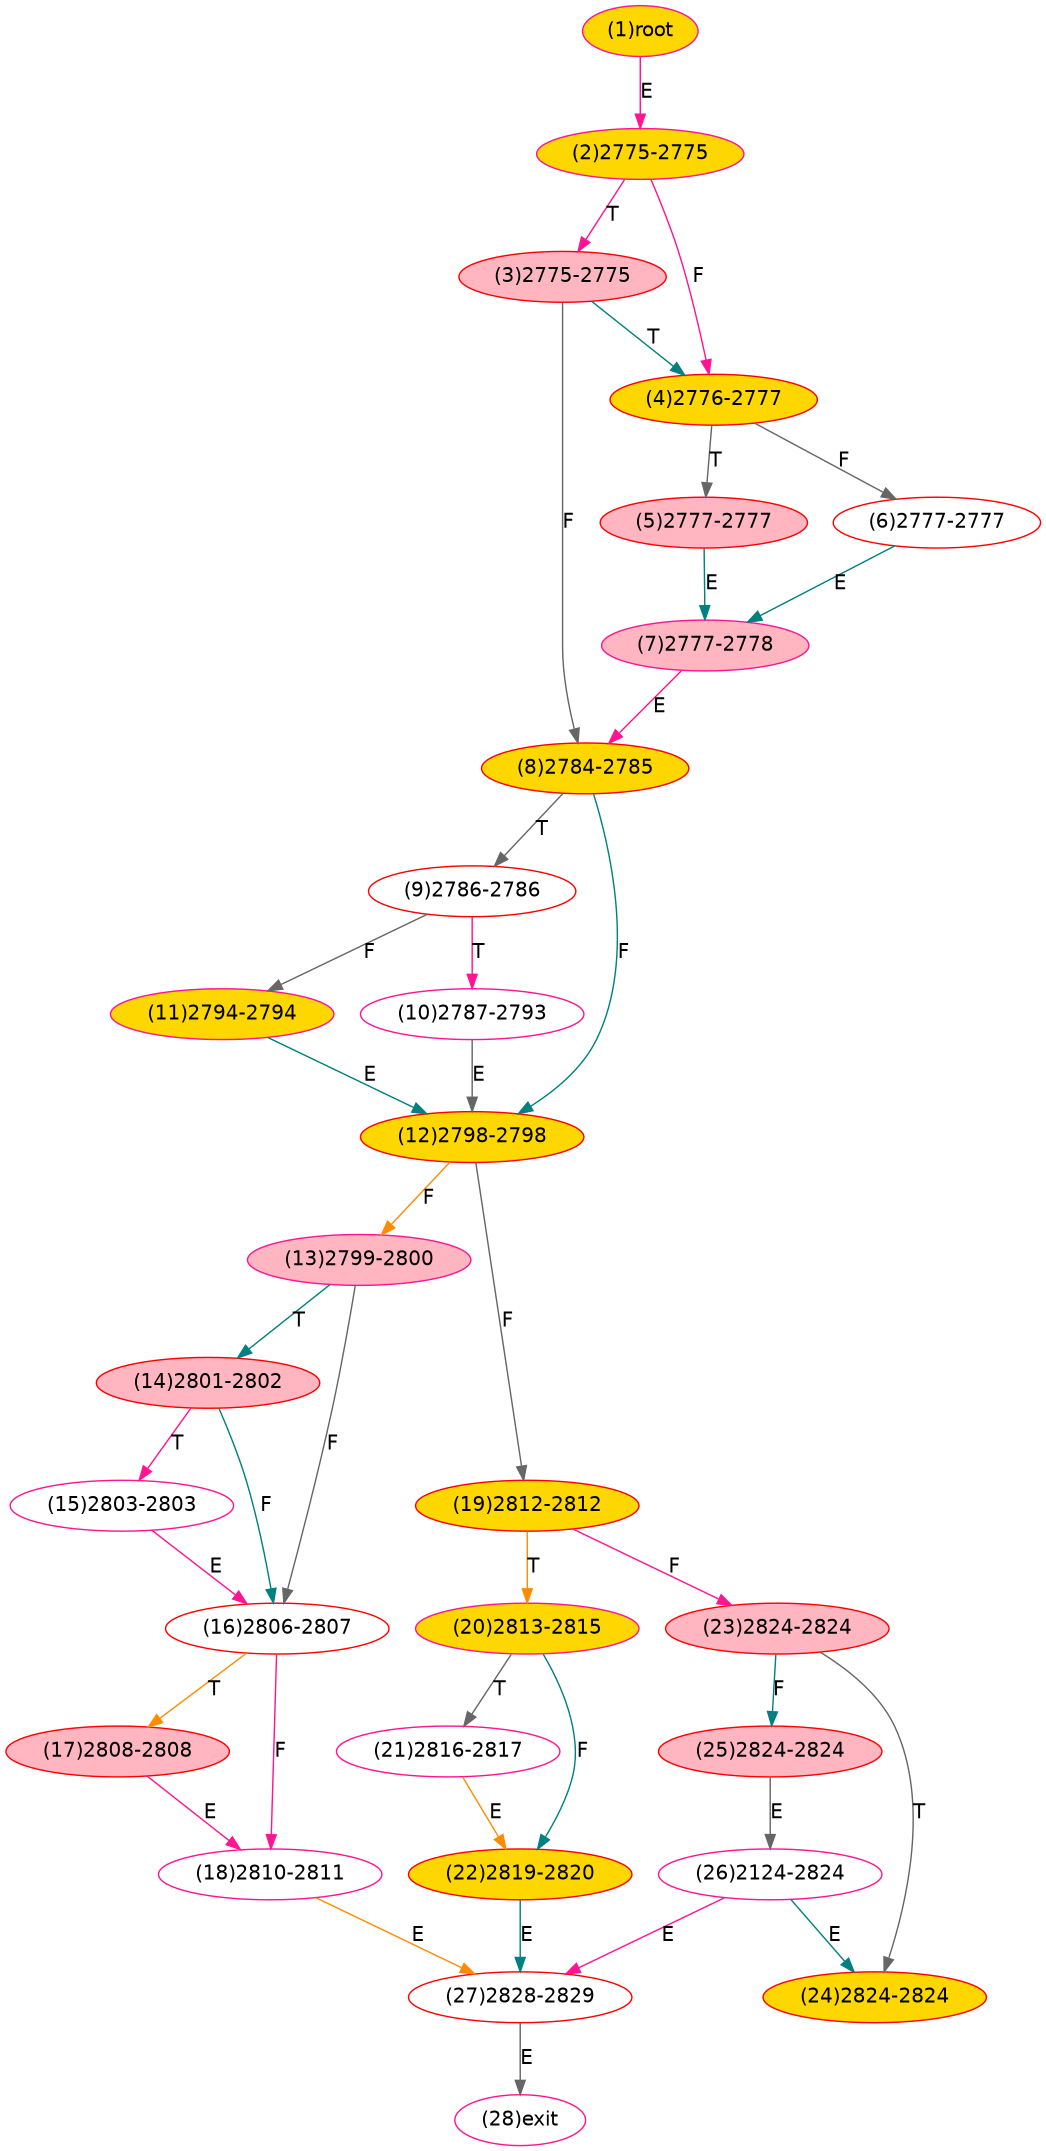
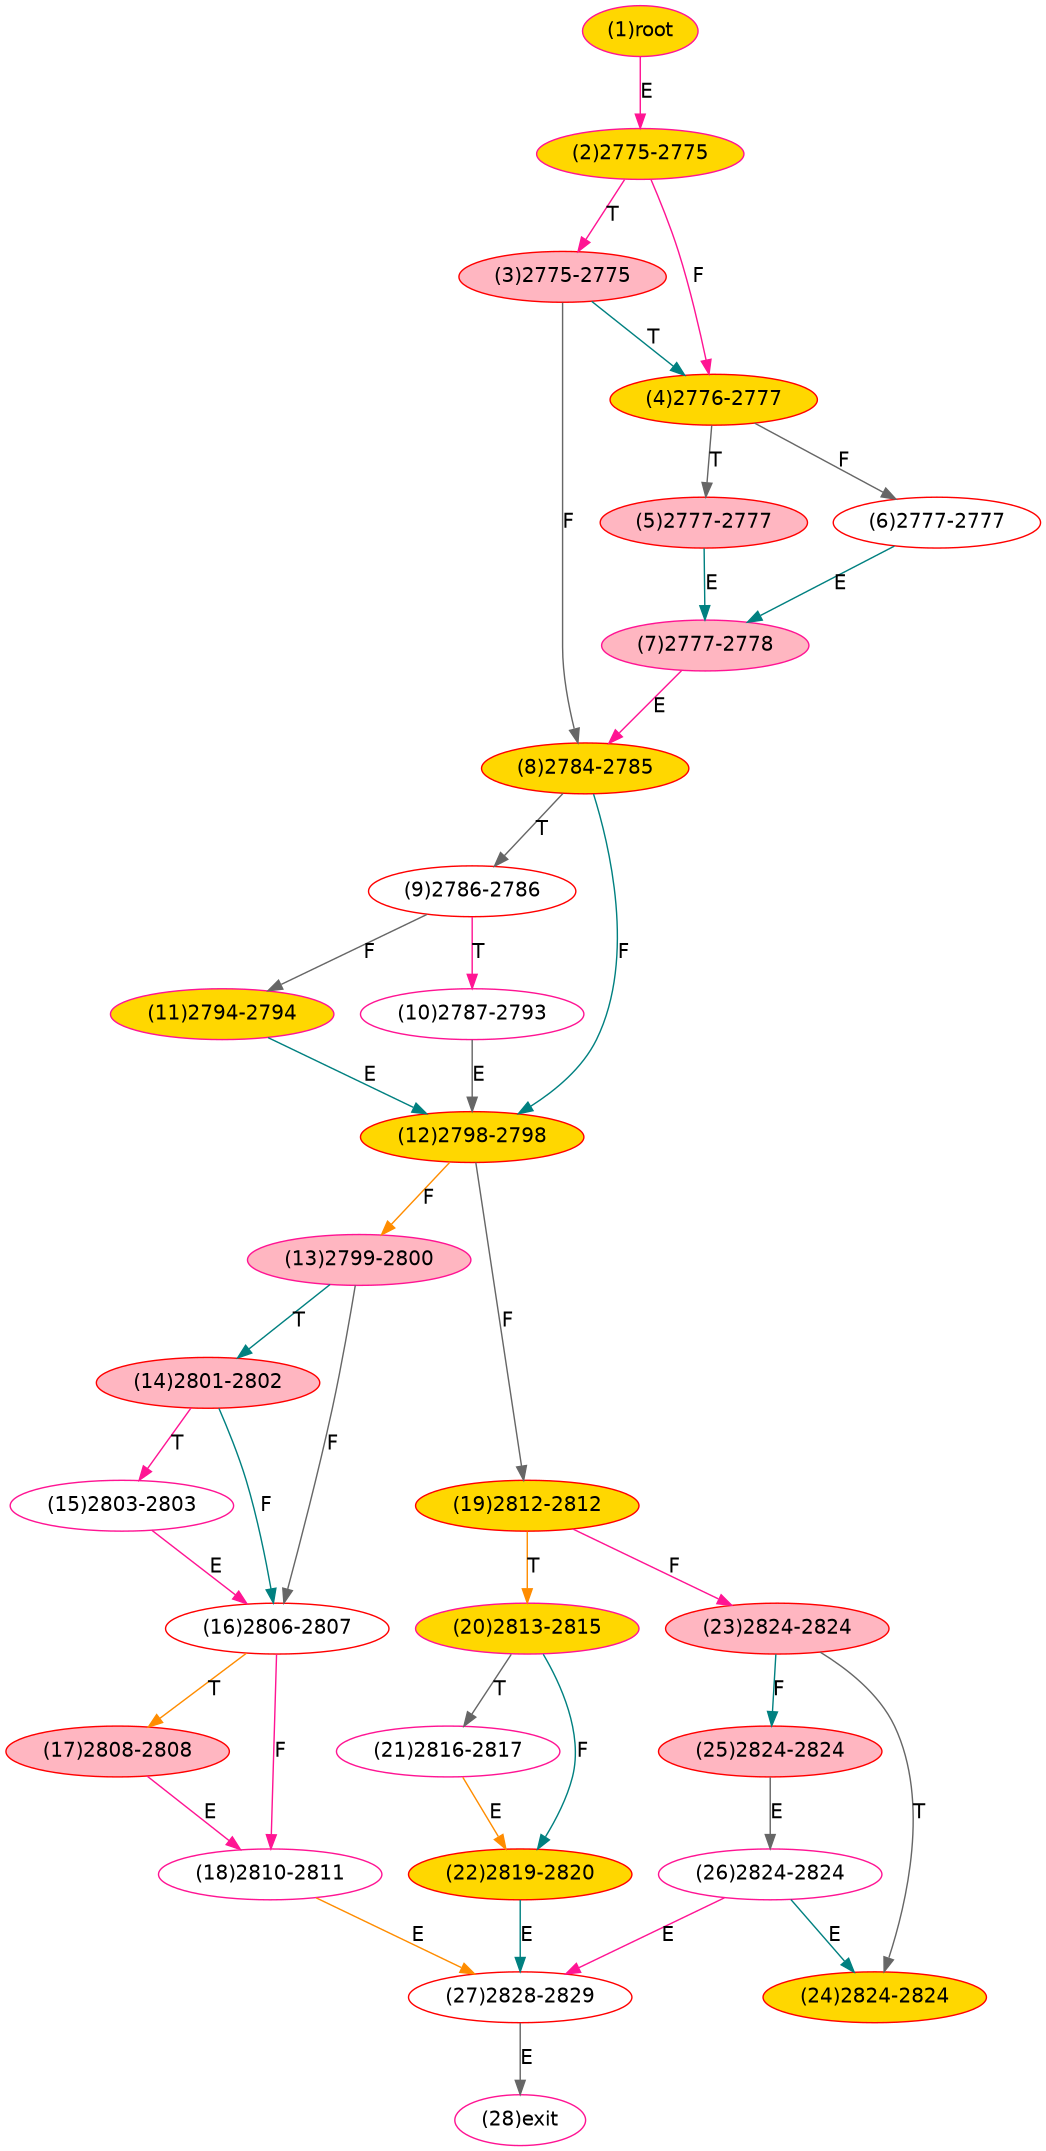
node "(26)2124-2824": label "(26)2124-2824" -> "(26)2824-2824"
